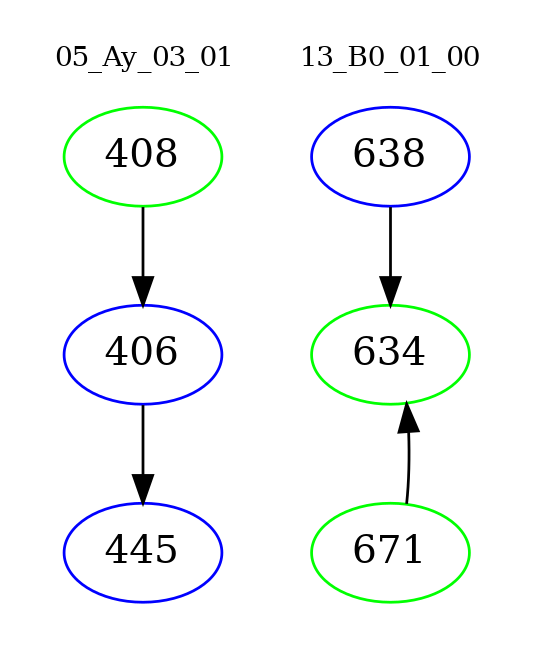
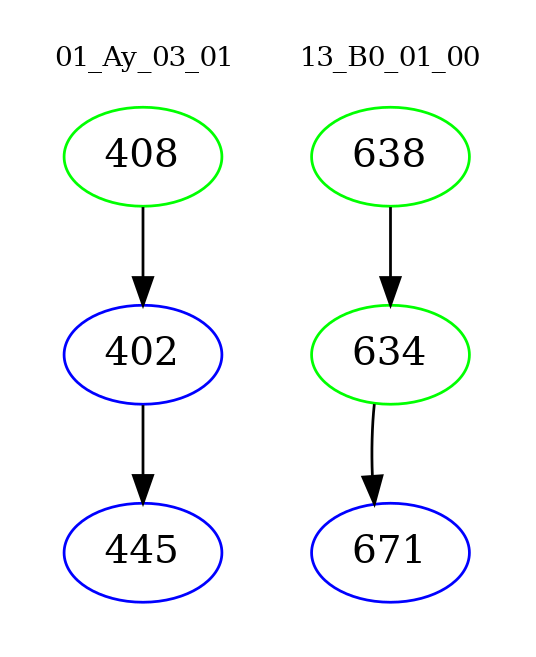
cluster "05_Ay_03_01": label "05_Ay_03_01" -> "01_Ay_03_01"
node "638": color blue -> green
node "406": label "406" -> "402"
edge "671" -> "634": reversed
node "671": color green -> blue
